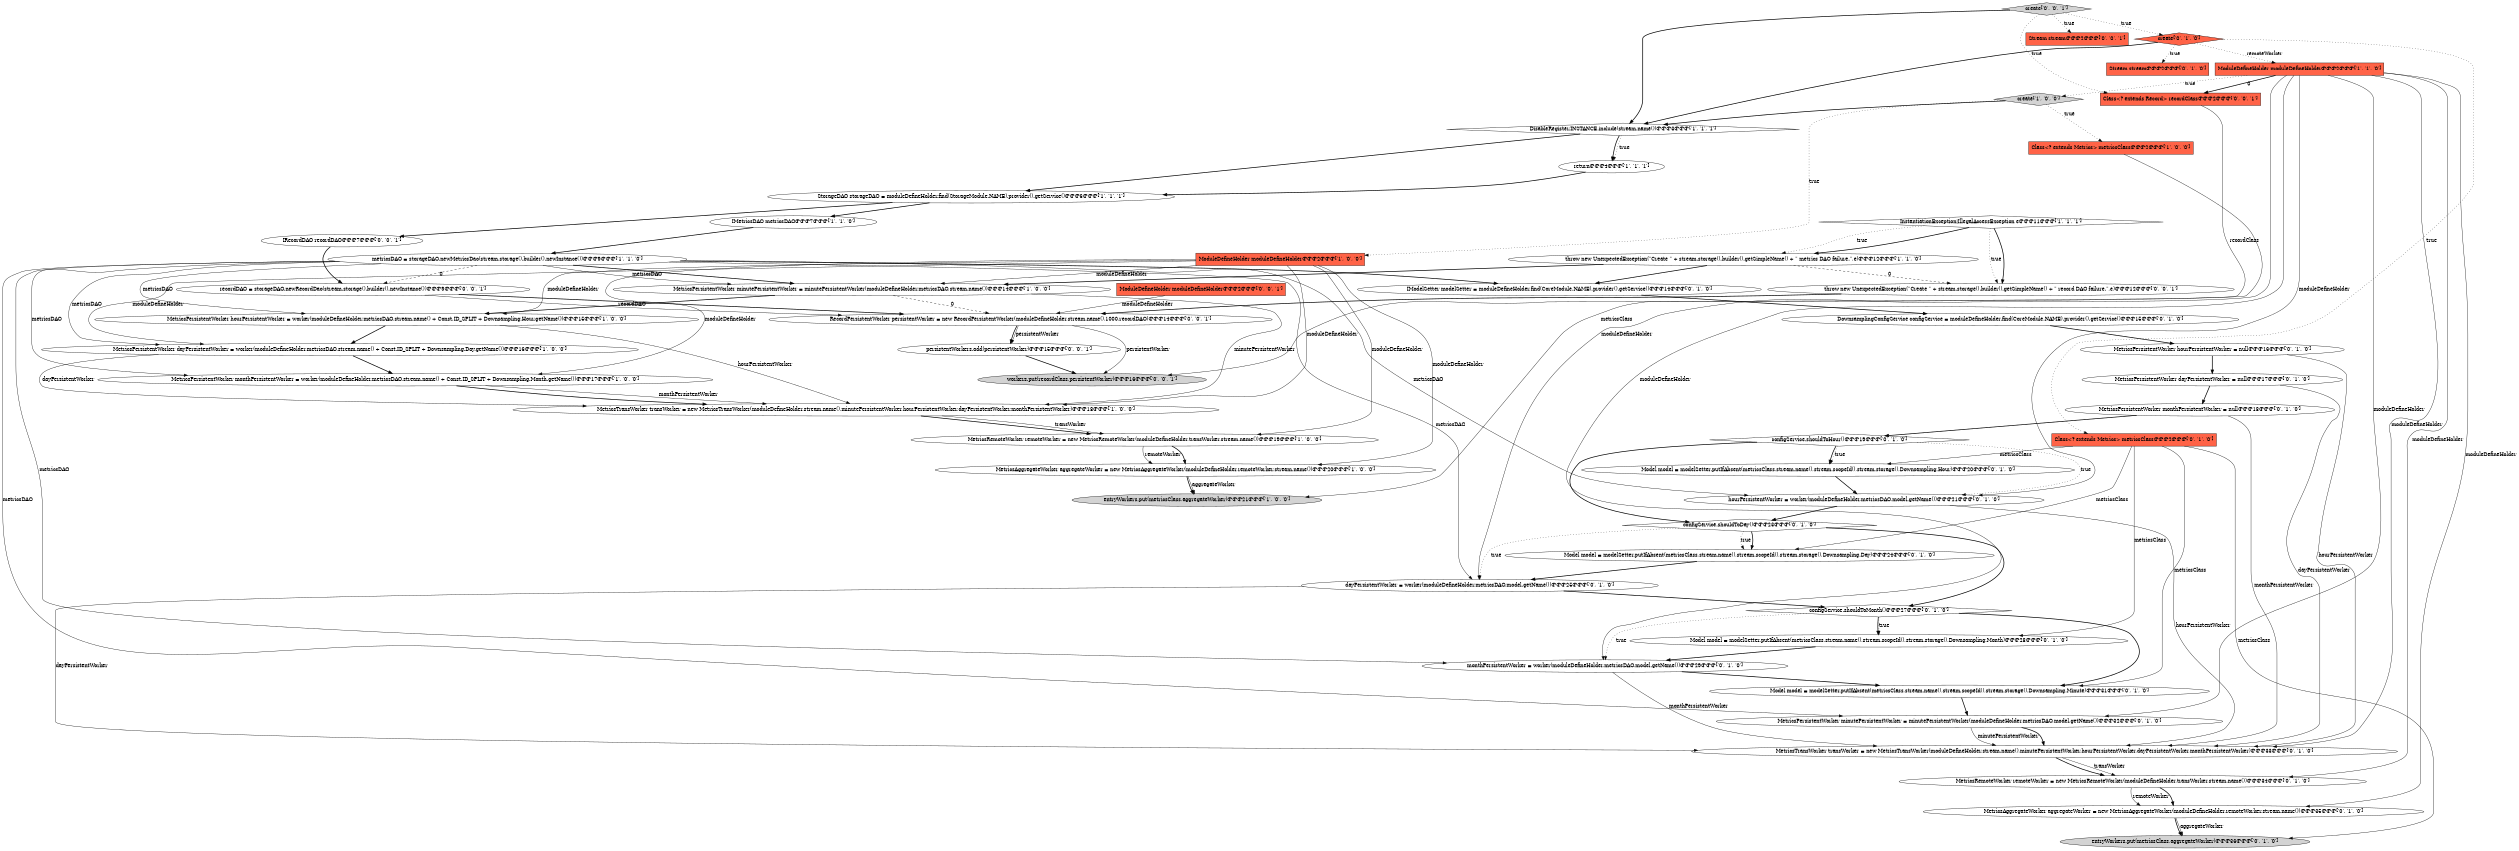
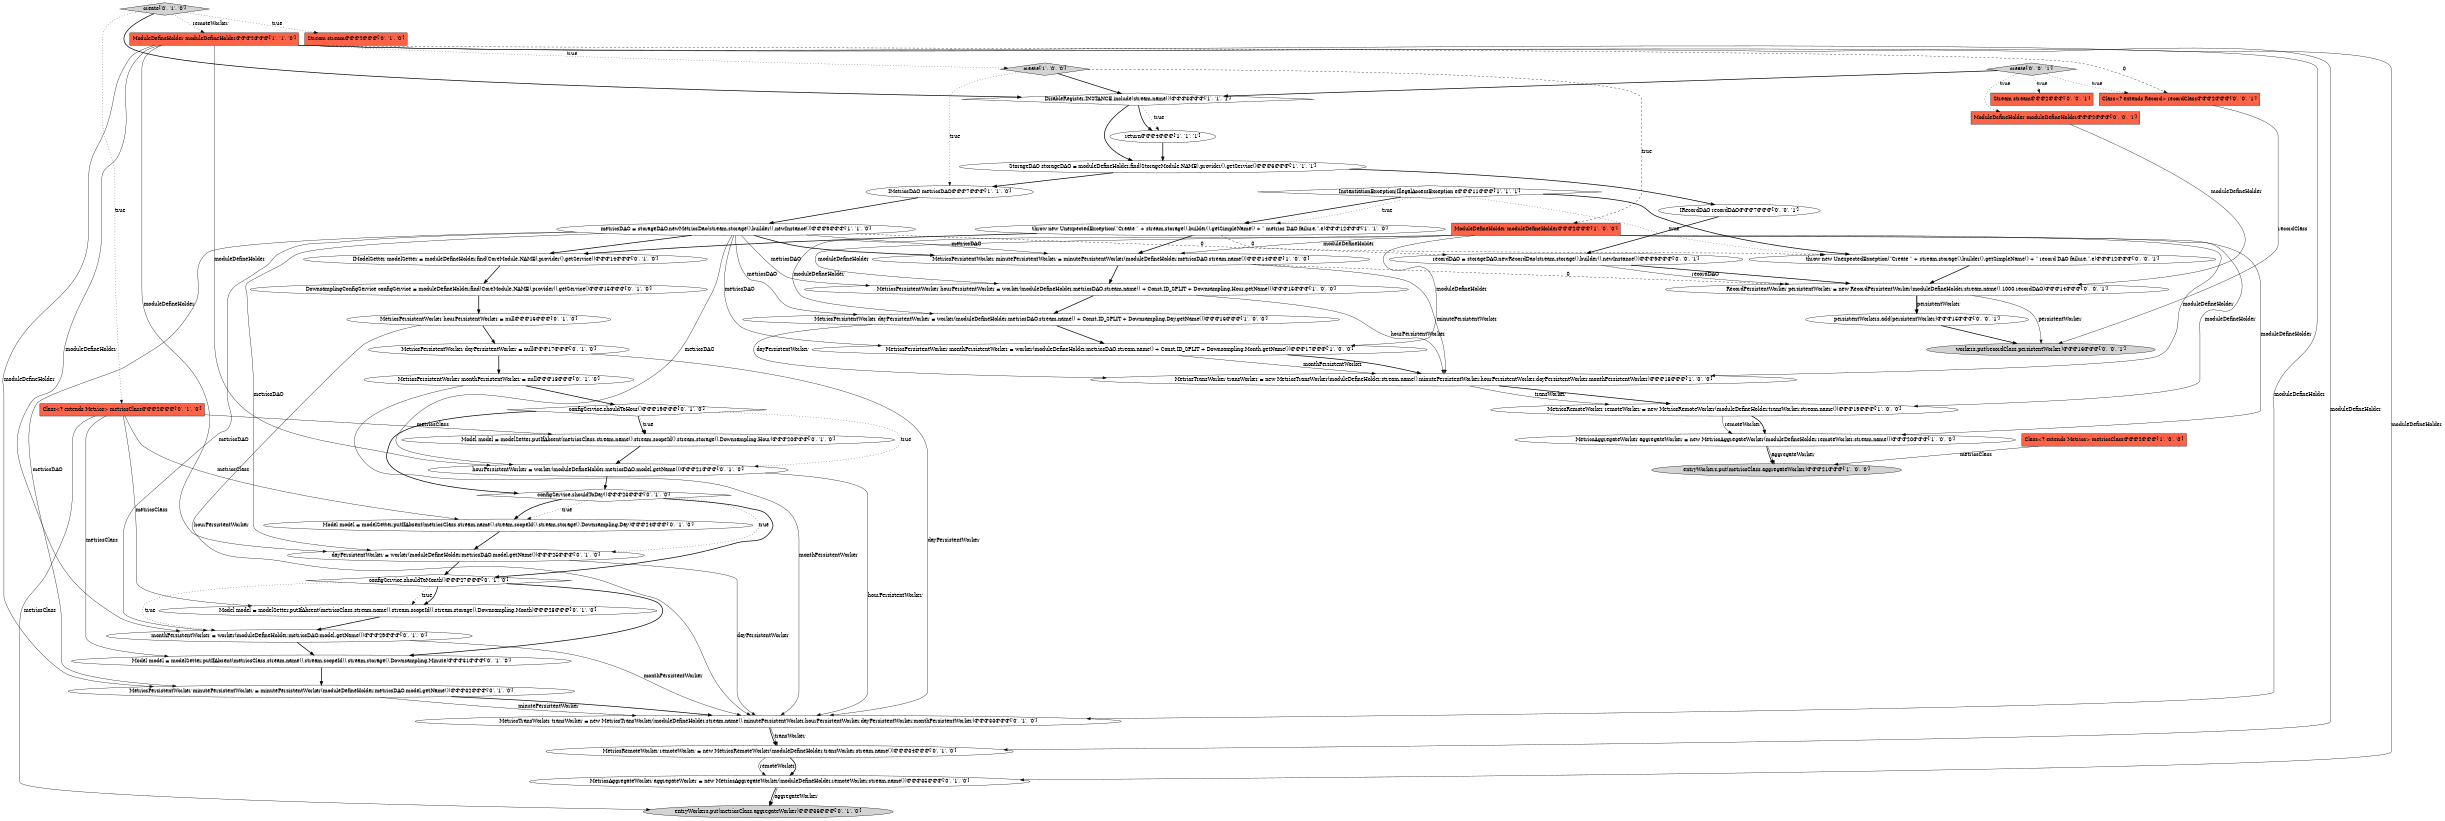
edge "create['0', '0', '1']" -> "create['0', '1', '0']": now "create['0', '0', '1']" -> "ModuleDefineHolder moduleDefineHolder@@@2@@@['0', '0', '1']"
node "create['0', '1', '0']": fillcolor tomato -> lightgray
edge "ModuleDefineHolder moduleDefineHolder@@@2@@@['1', '1', '0']" -> "Class<? extends Record> recordClass@@@2@@@['0', '0', '1']": style bold -> dashed
edge "create['1', '0', '0']" -> "Class<? extends Metrics> metricsClass@@@2@@@['1', '0', '0']": now "create['1', '0', '0']" -> "IMetricsDAO metricsDAO@@@7@@@['1', '1', '0']"
edge "create['1', '0', '0']" -> "ModuleDefineHolder moduleDefineHolder@@@2@@@['1', '0', '0']": style dotted -> dashed
